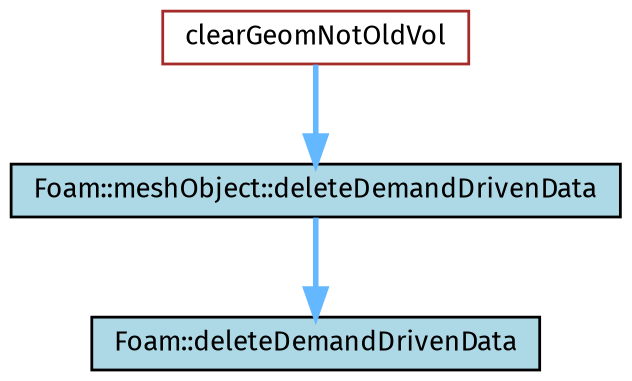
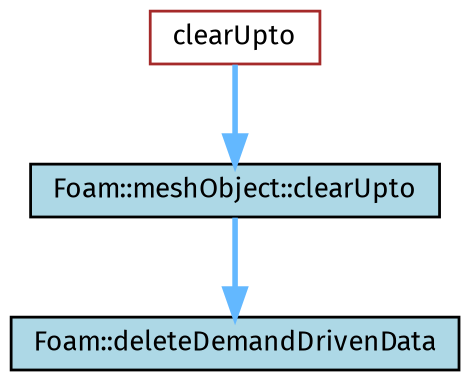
node "clearGeomNotOldVol": label "clearGeomNotOldVol" -> "clearUpto"
node "Foam::meshObject::deleteDemandDrivenData": label "Foam::meshObject::deleteDemandDrivenData" -> "Foam::meshObject::clearUpto"
